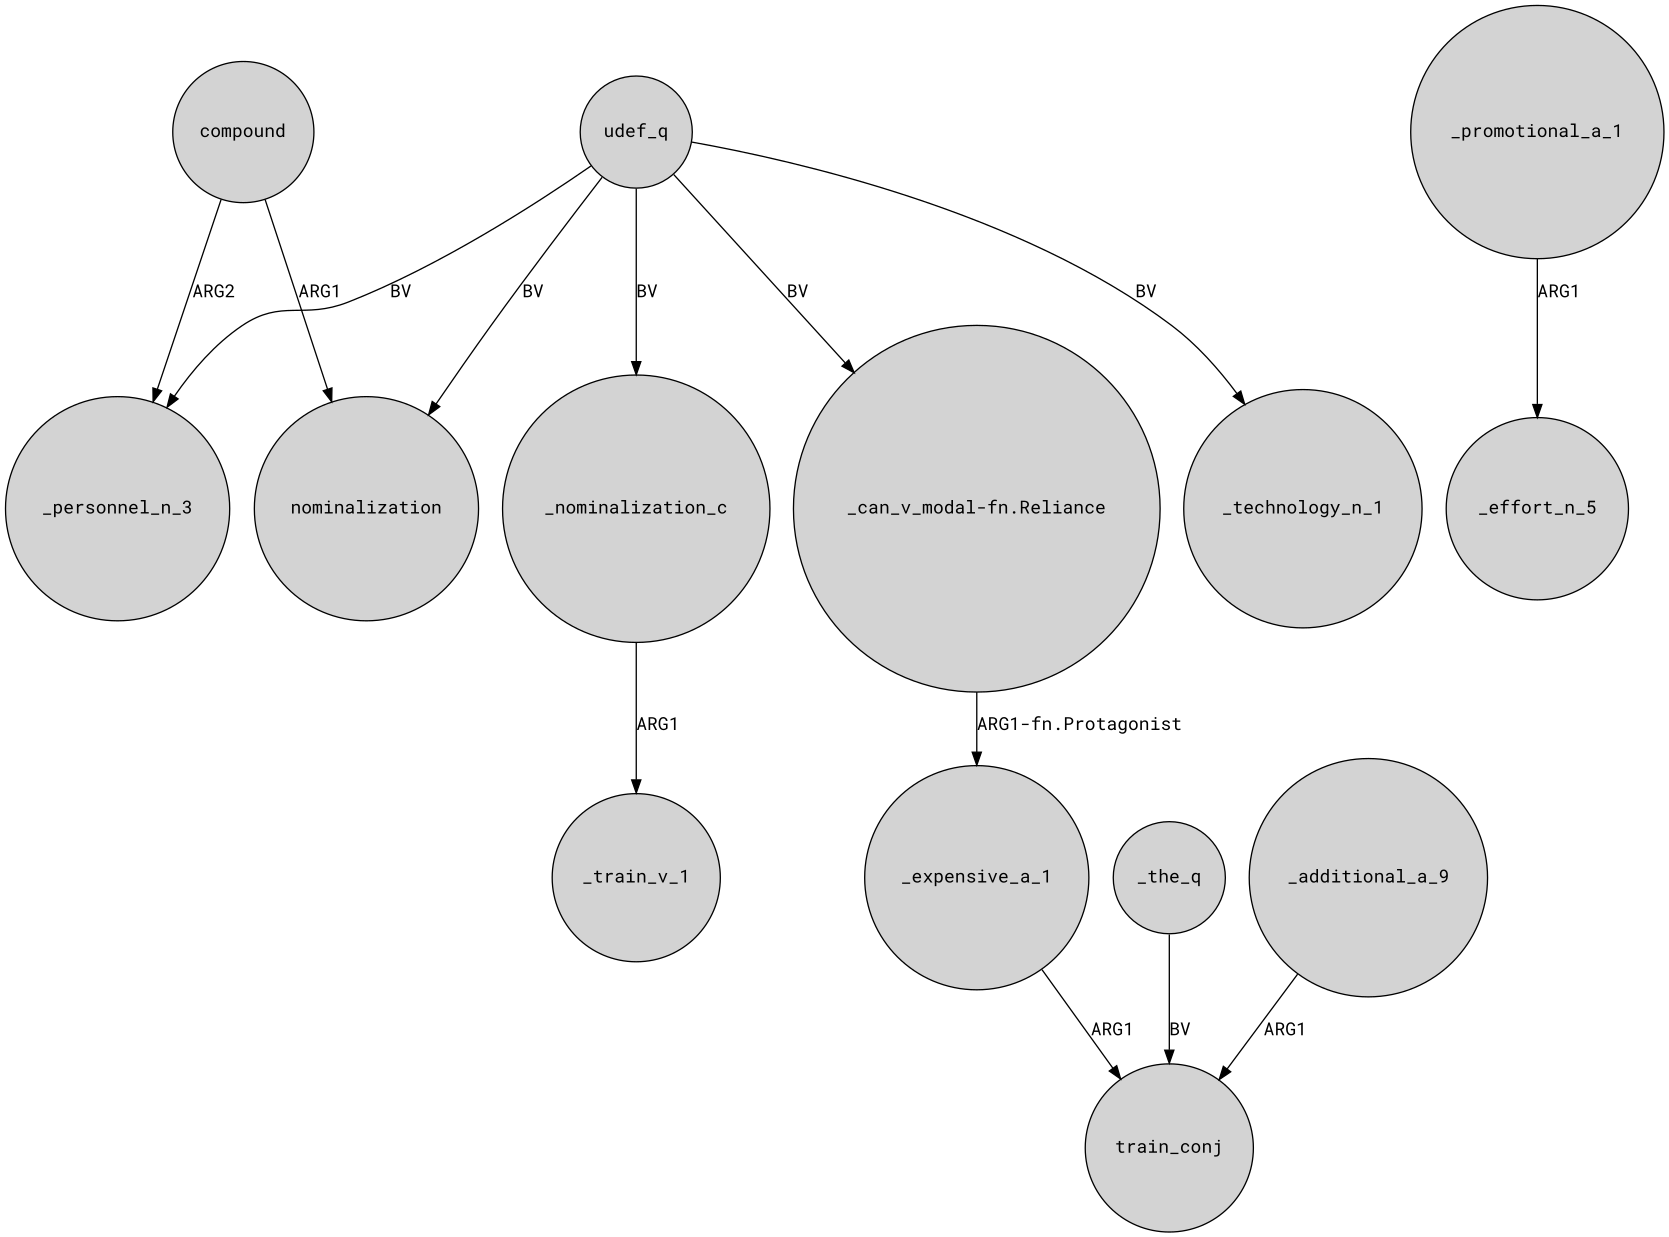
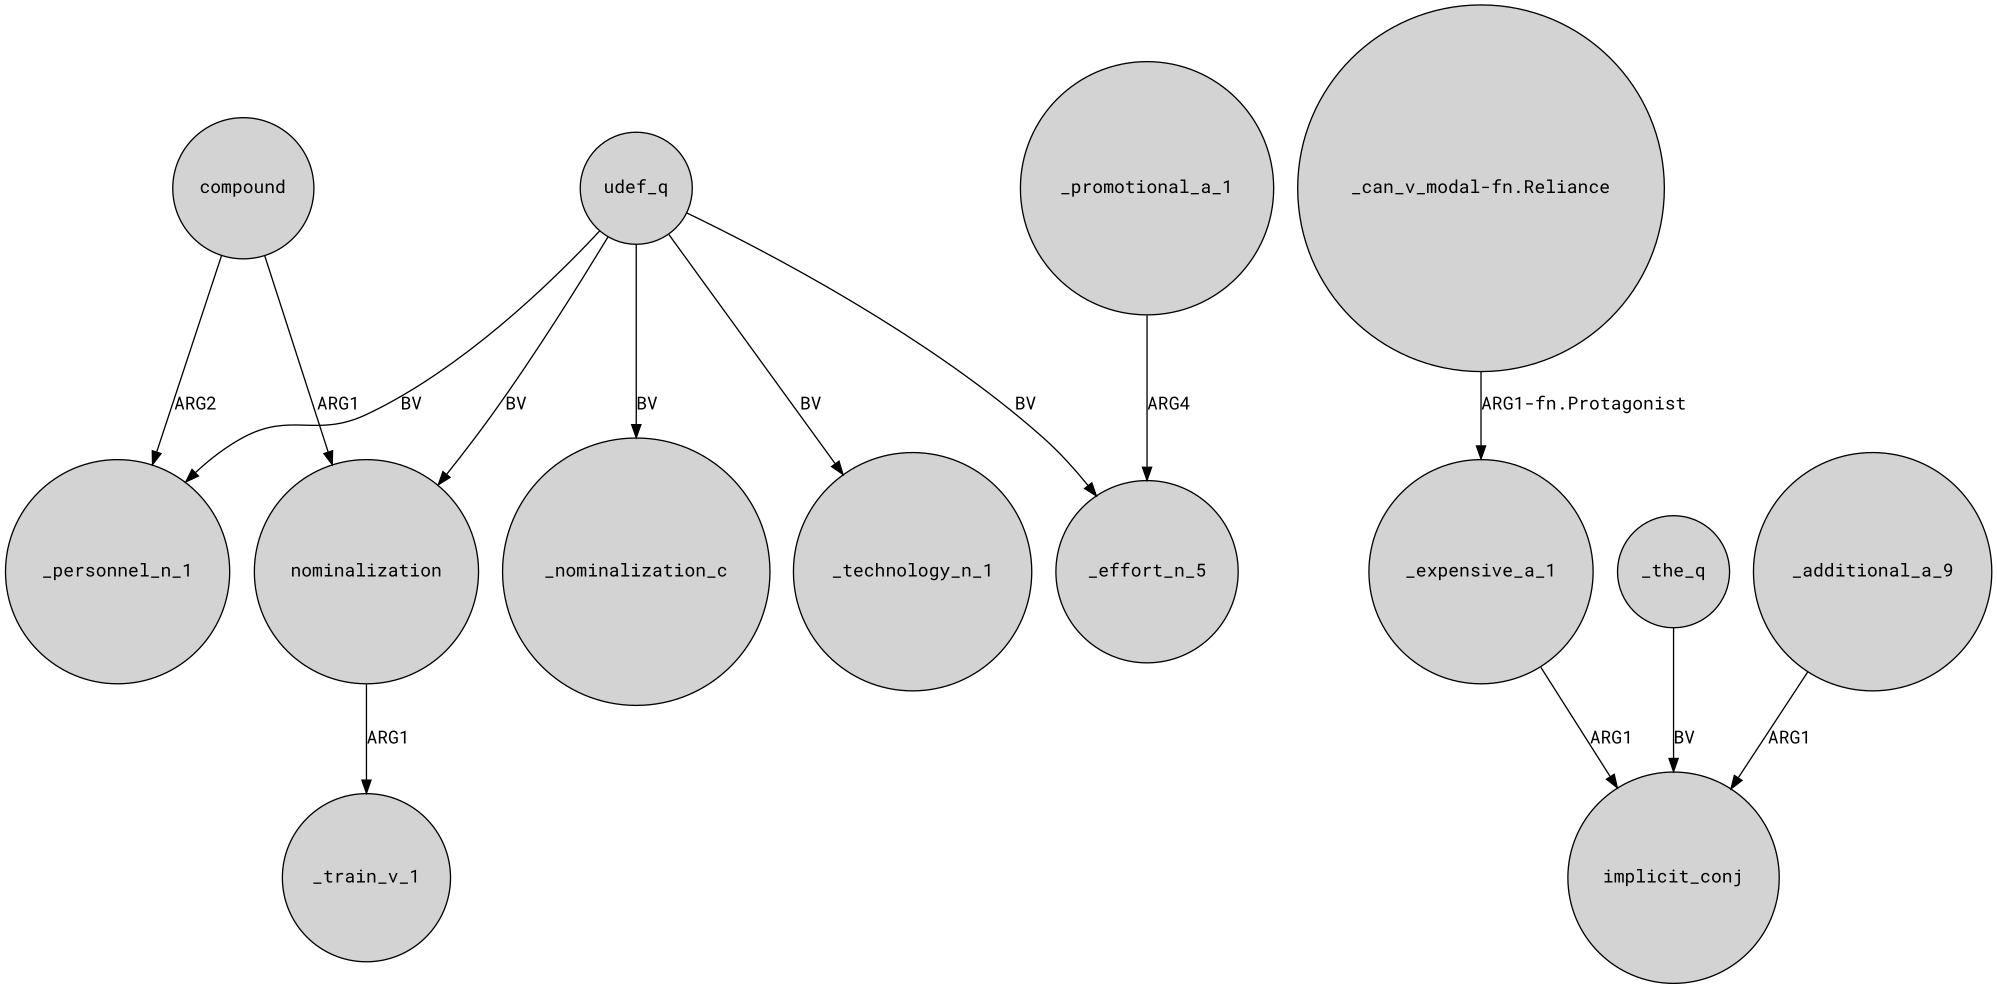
edge "udef_q" -> "_can_v_modal-fn.Reliance": now "udef_q" -> "_effort_n_5"
edge "_promotional_a_1" -> "_effort_n_5": label "ARG1" -> "ARG4"
node "_personnel_n_3": label "_personnel_n_3" -> "_personnel_n_1"
edge "_nominalization_c" -> "_train_v_1": now "nominalization" -> "_train_v_1"
node "train_conj": label "train_conj" -> "implicit_conj"
